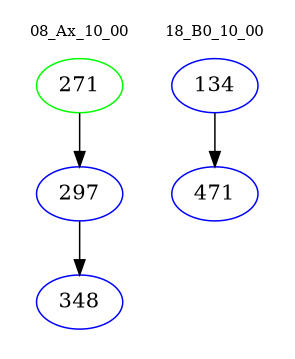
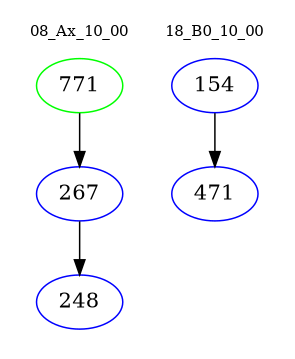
node "271": label "271" -> "771"
node "134": label "134" -> "154"
node "297": label "297" -> "267"
node "348": label "348" -> "248"
